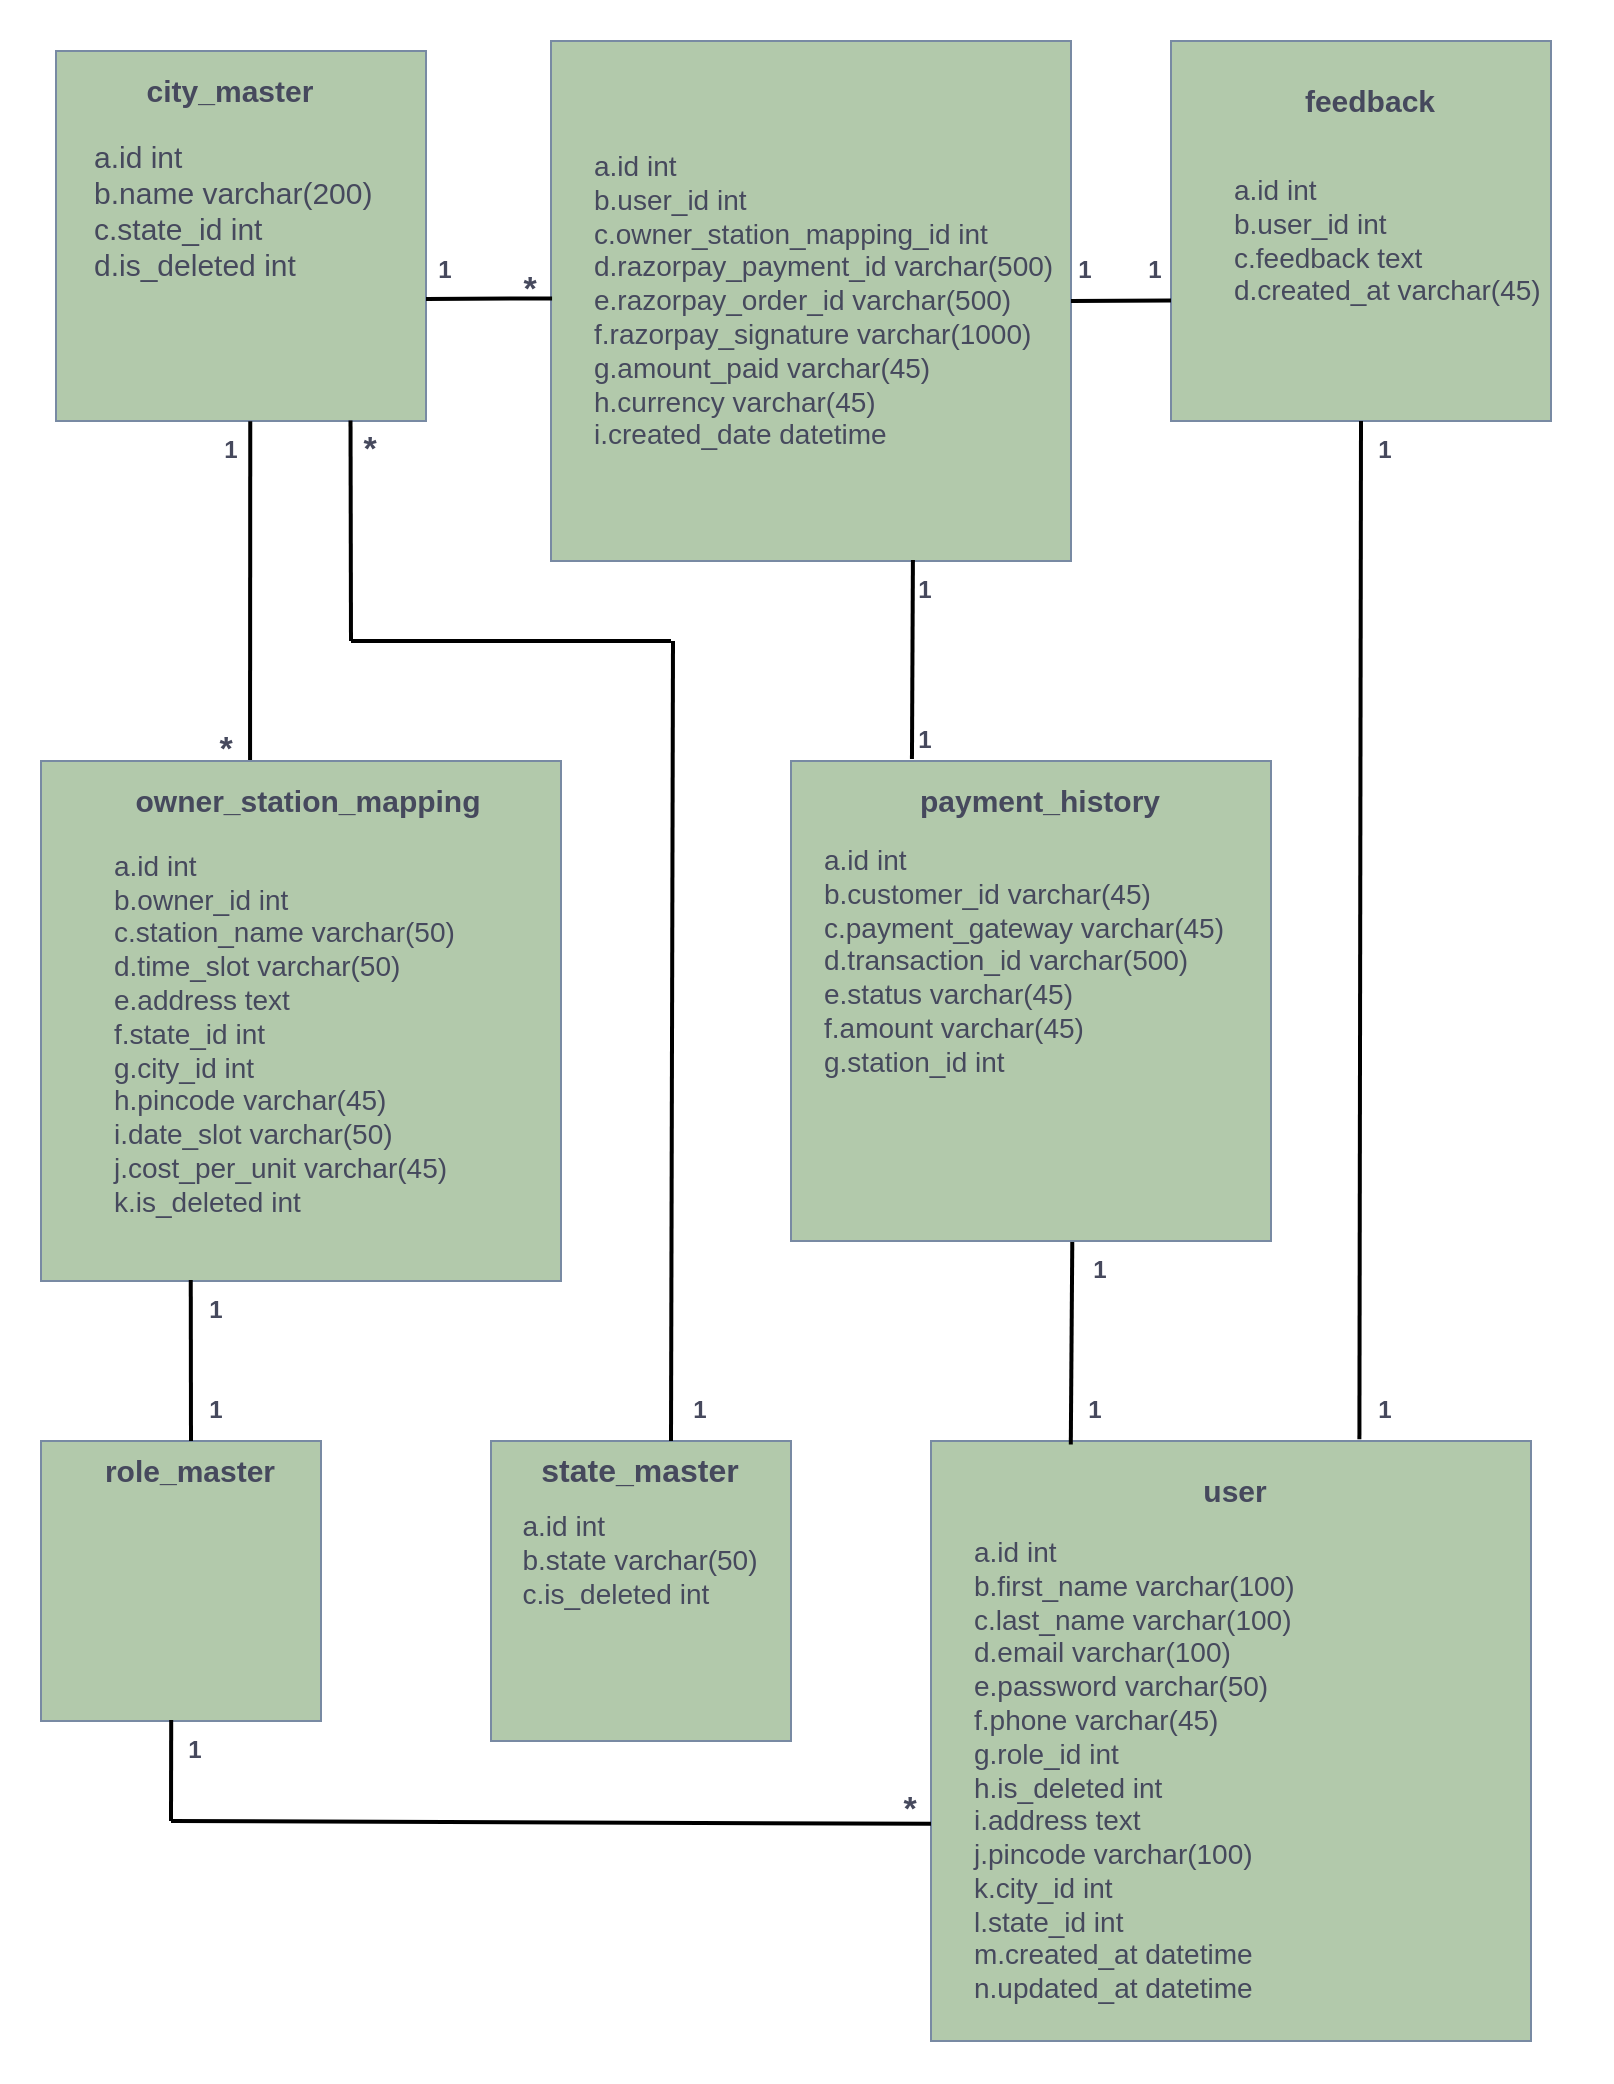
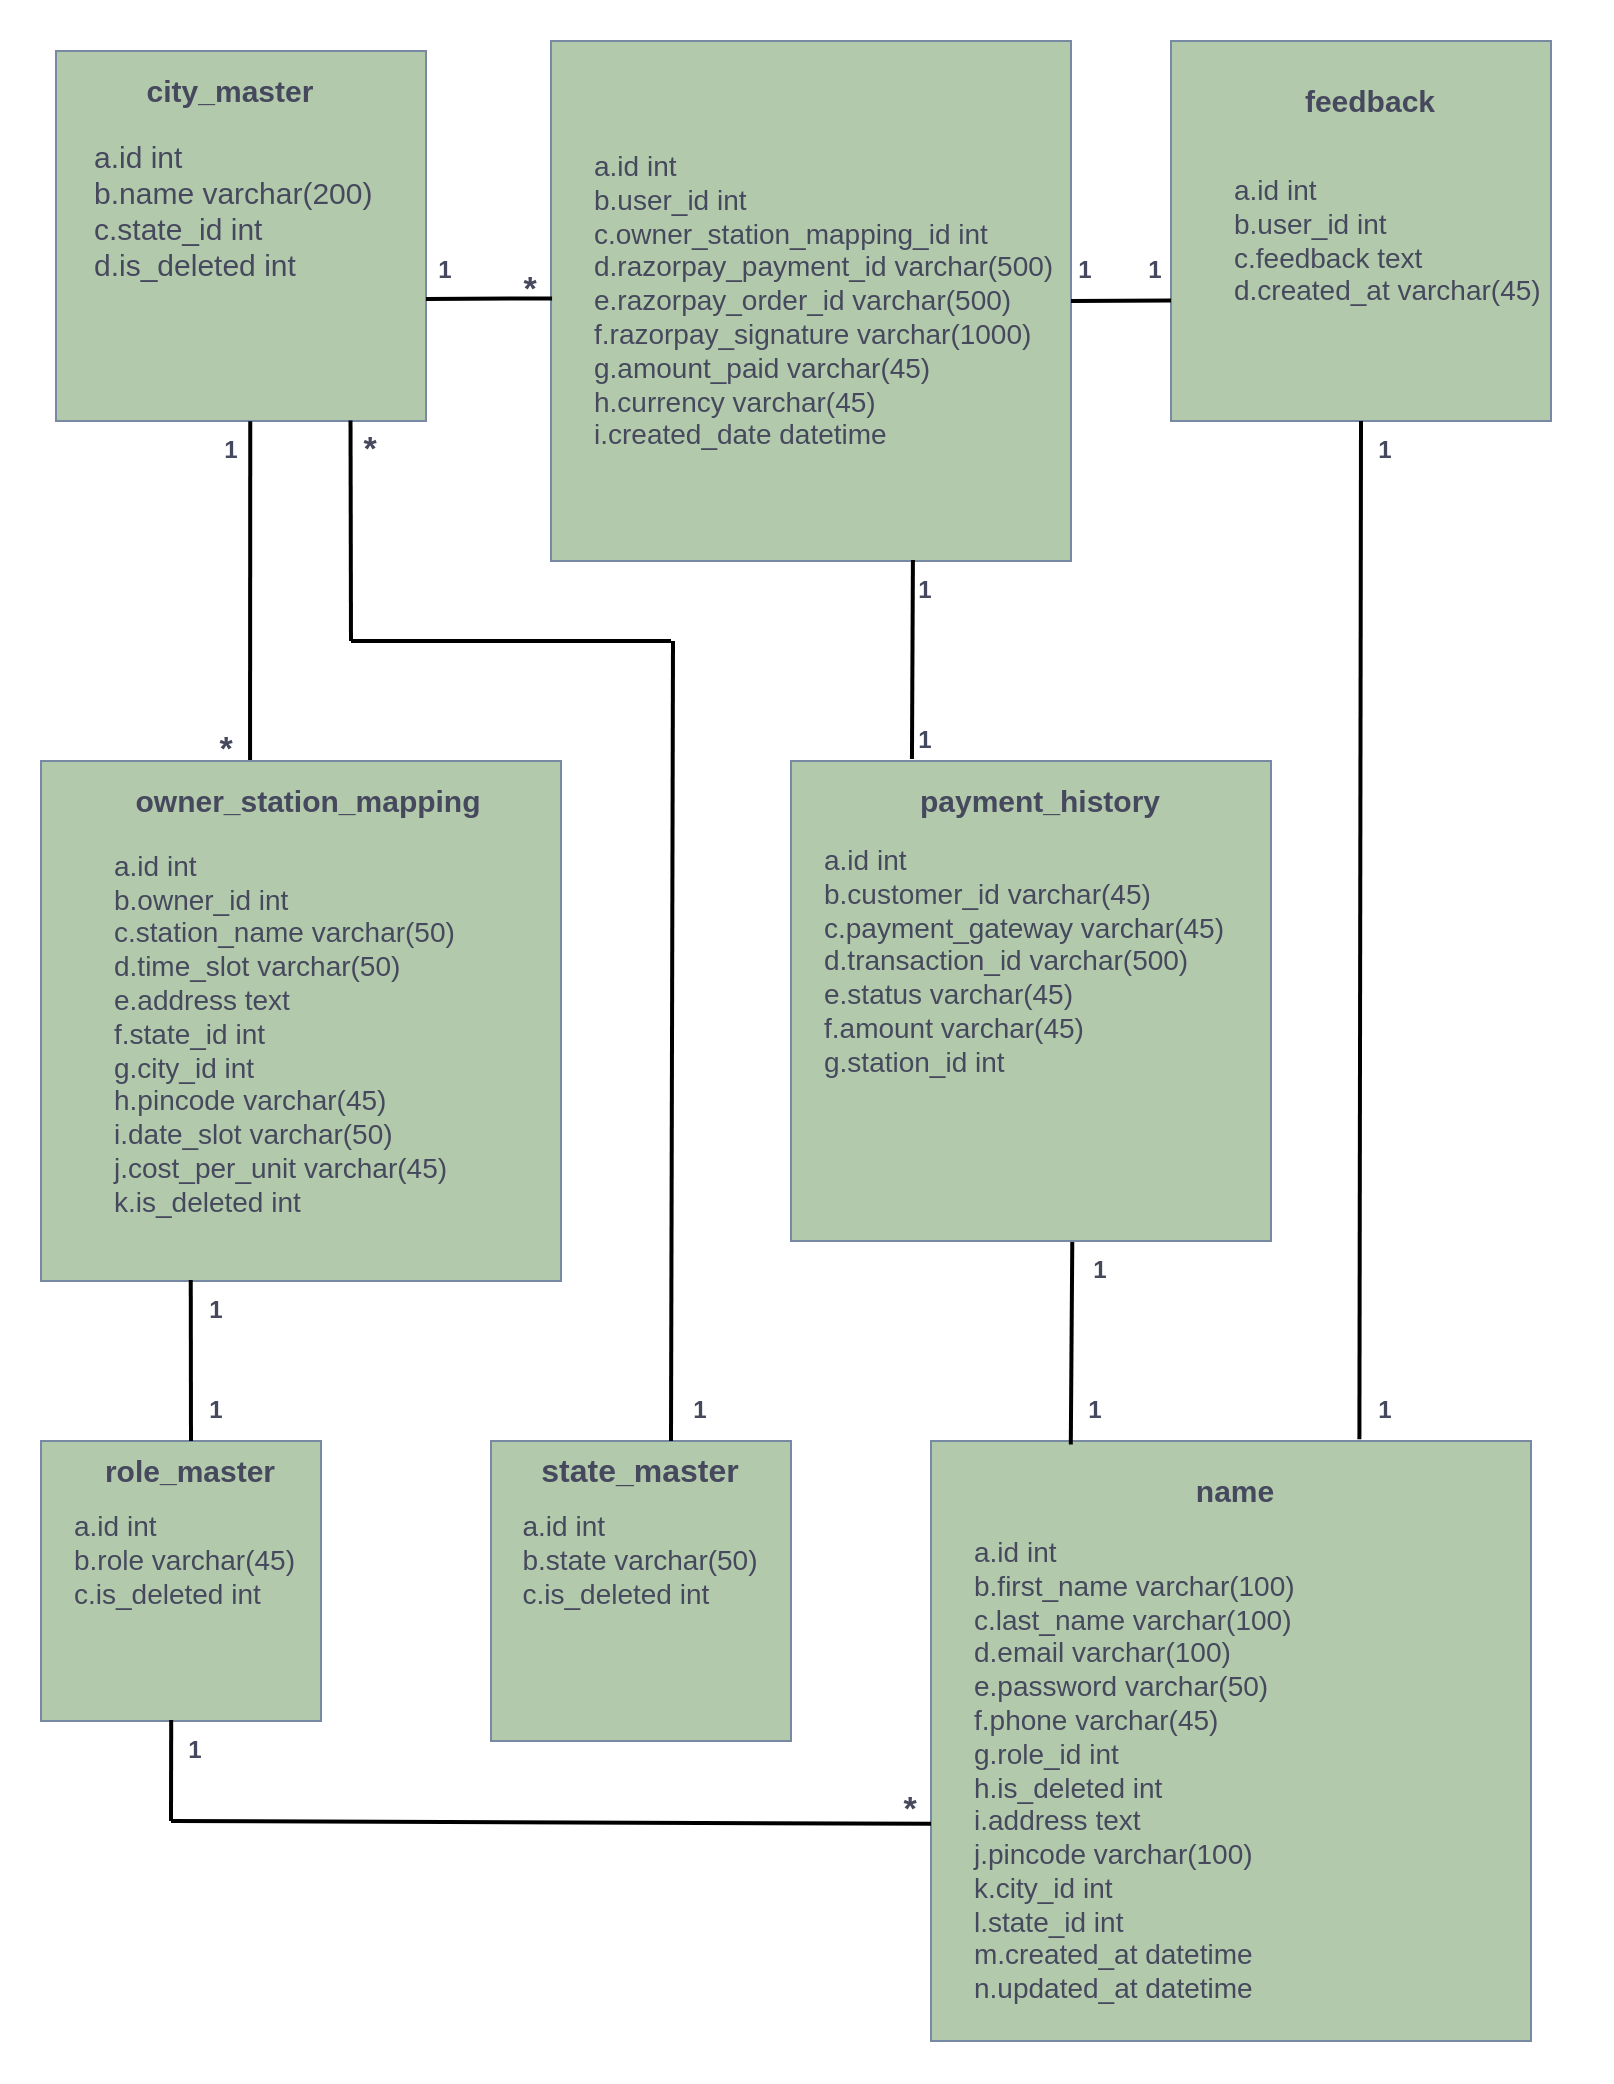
node "user": label "user" -> "name"
node "a.id int b.role varchar(45) c.is_deleted int": added
